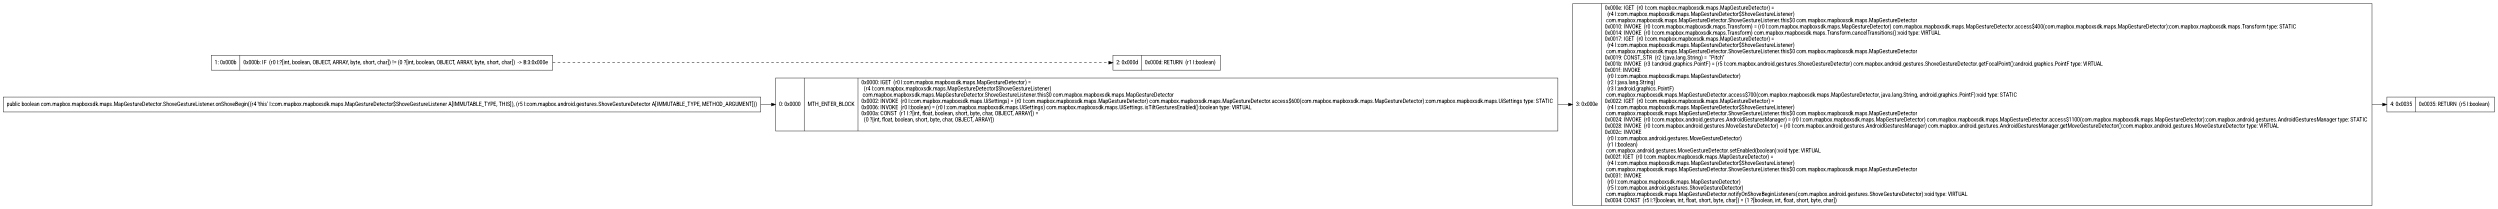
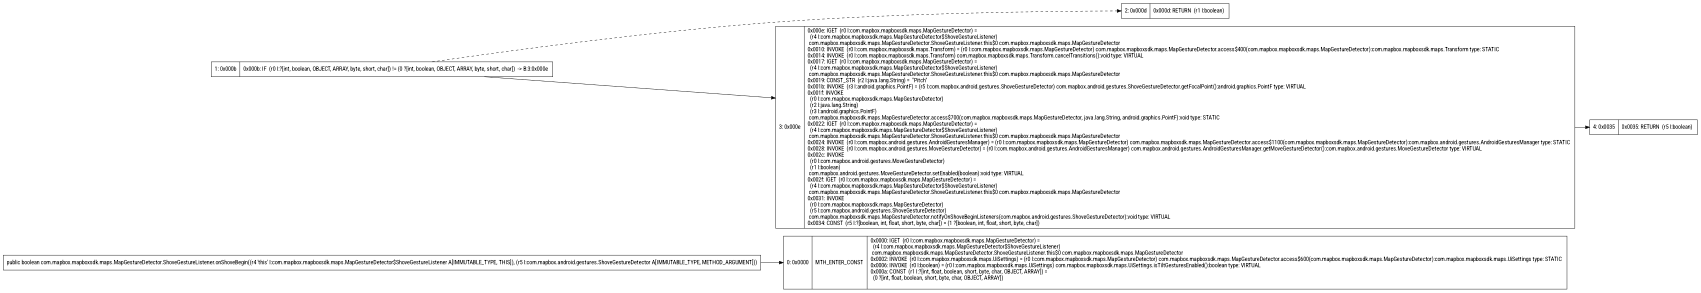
node "0: 0x0000": text "MTH_ENTER_BLOCK" -> "MTH_ENTER_CONST"
edge "0: 0x0000" -> "3: 0x000e": now "1: 0x000b" -> "3: 0x000e"
